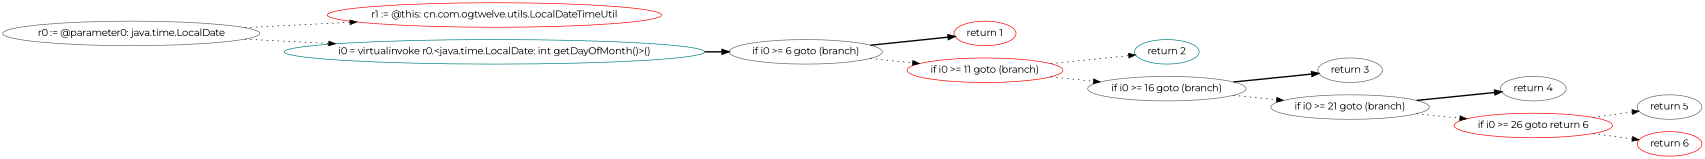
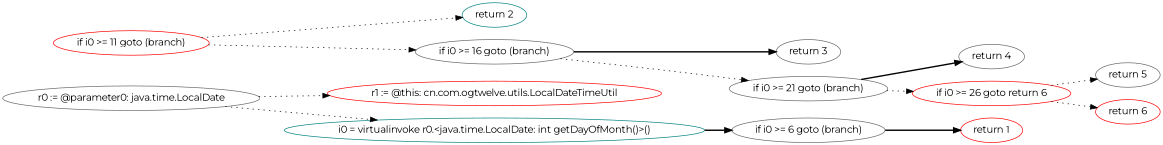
edge "if i0 >= 6 goto (branch)" -> "if i0 >= 11 goto (branch)": removed
